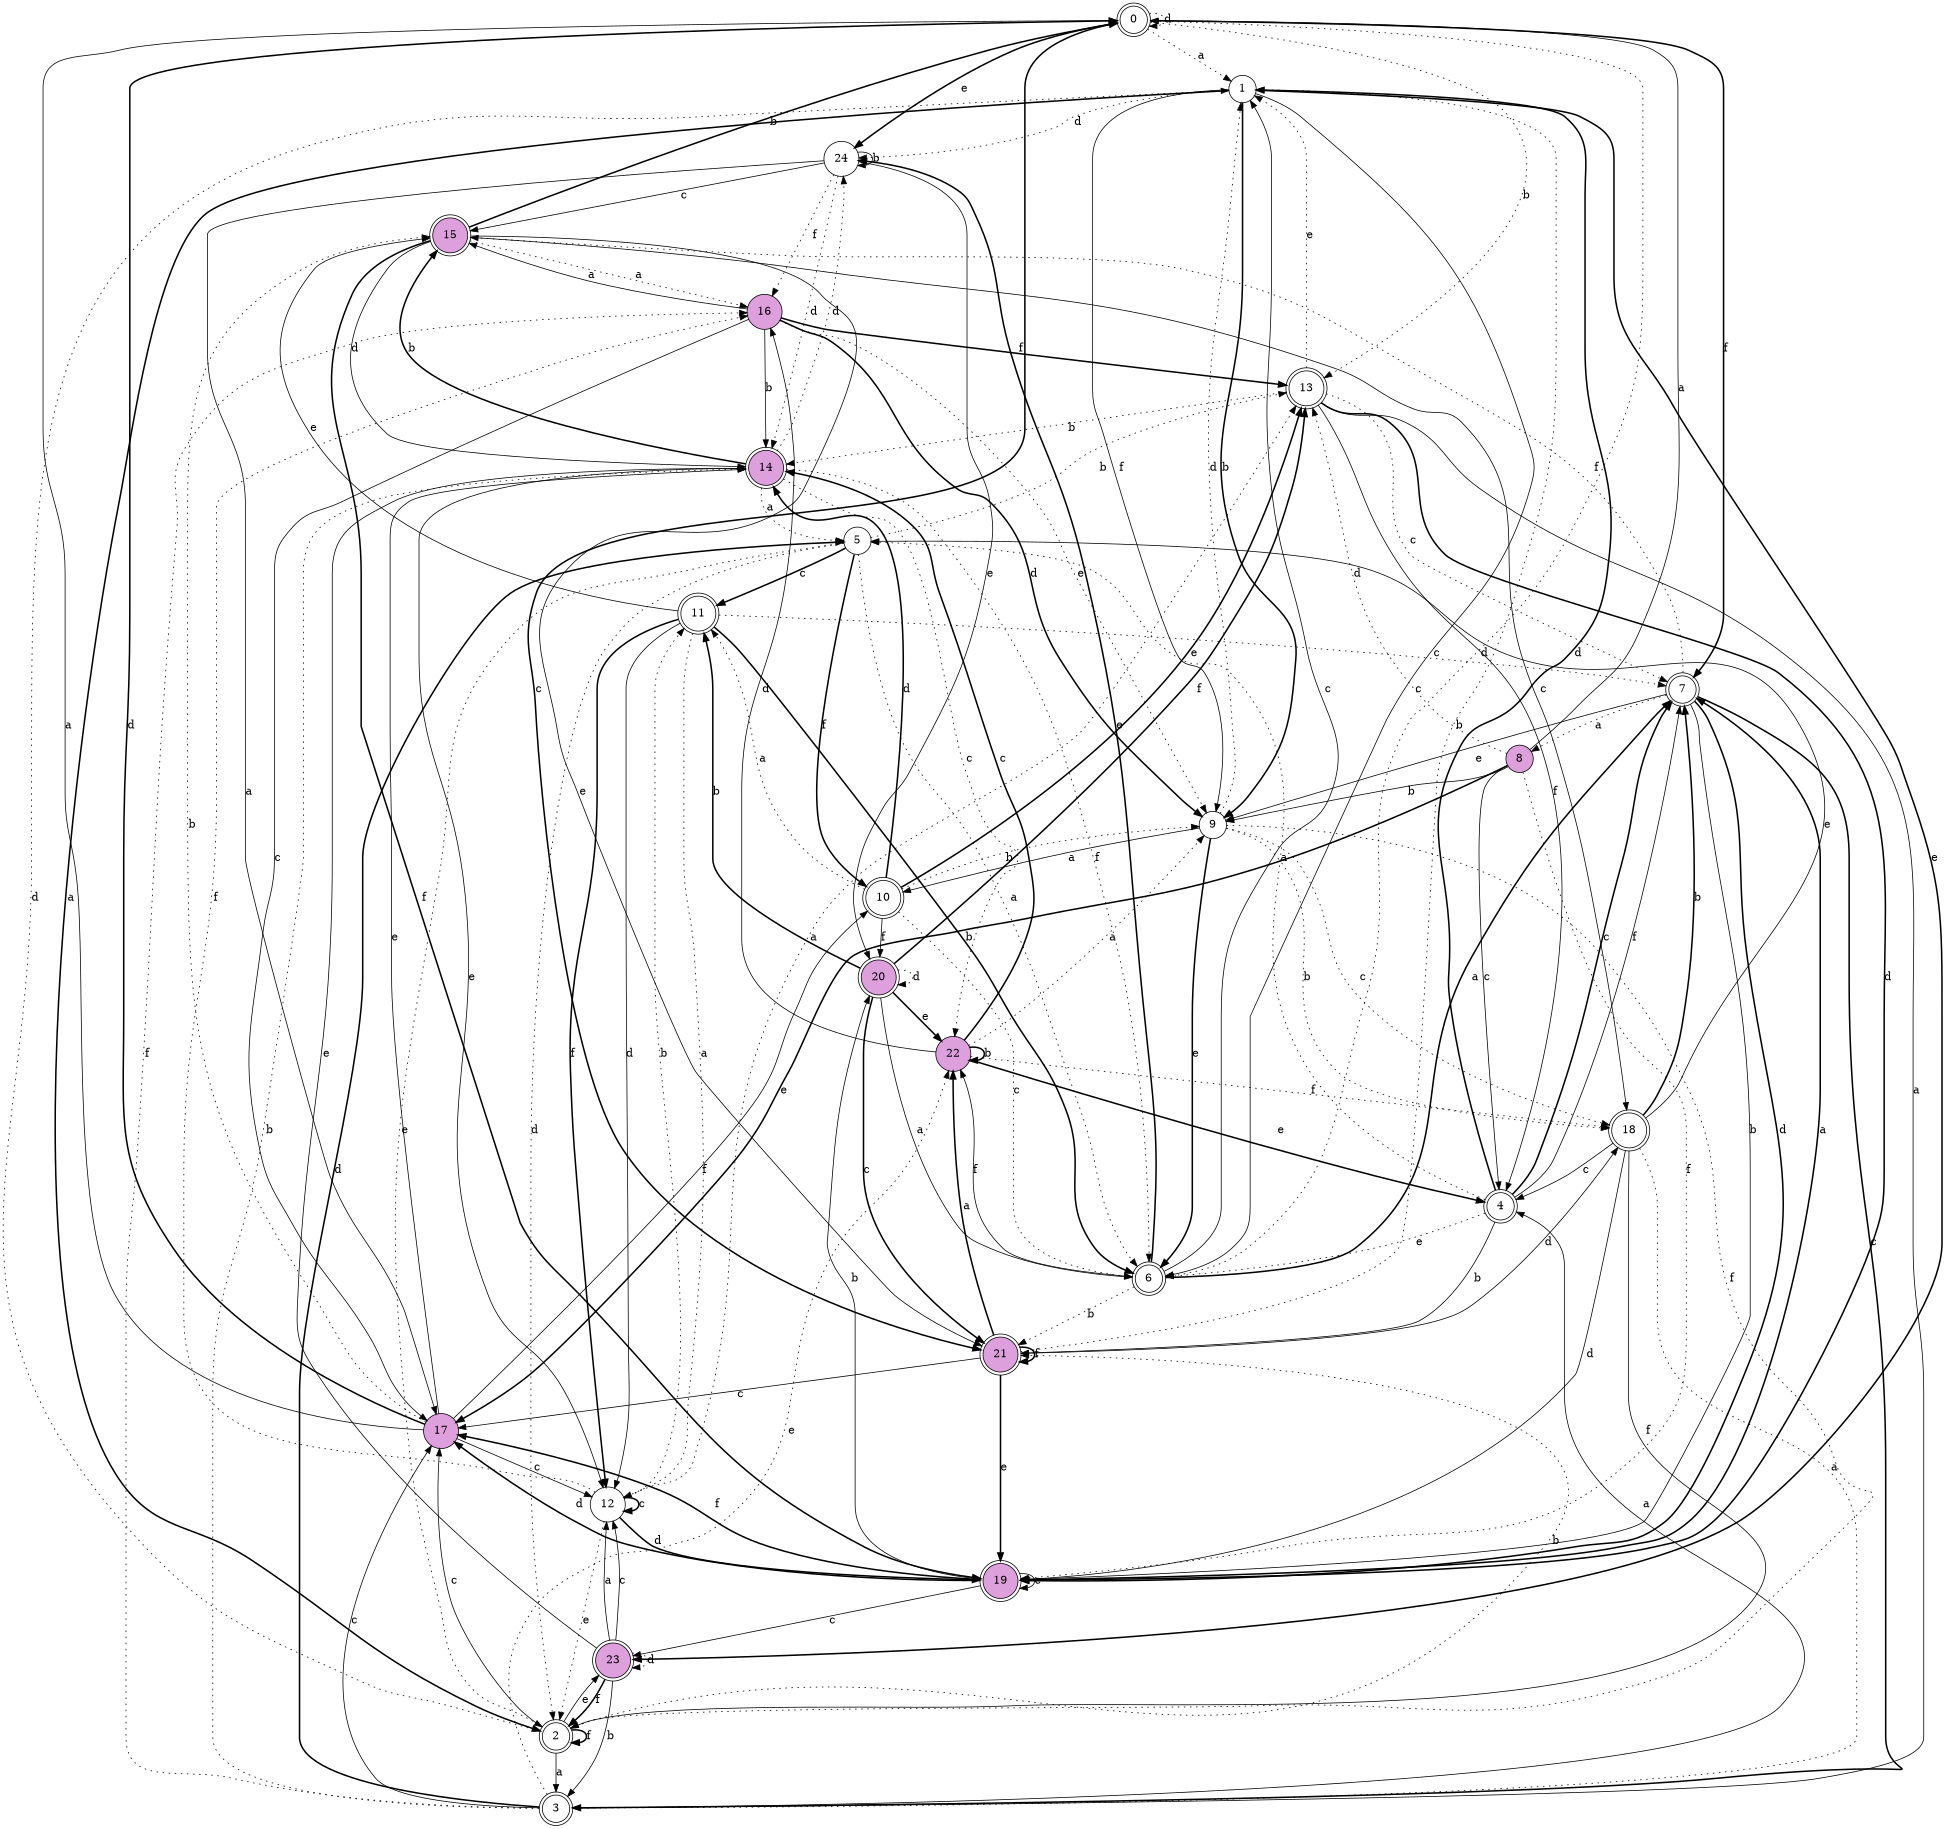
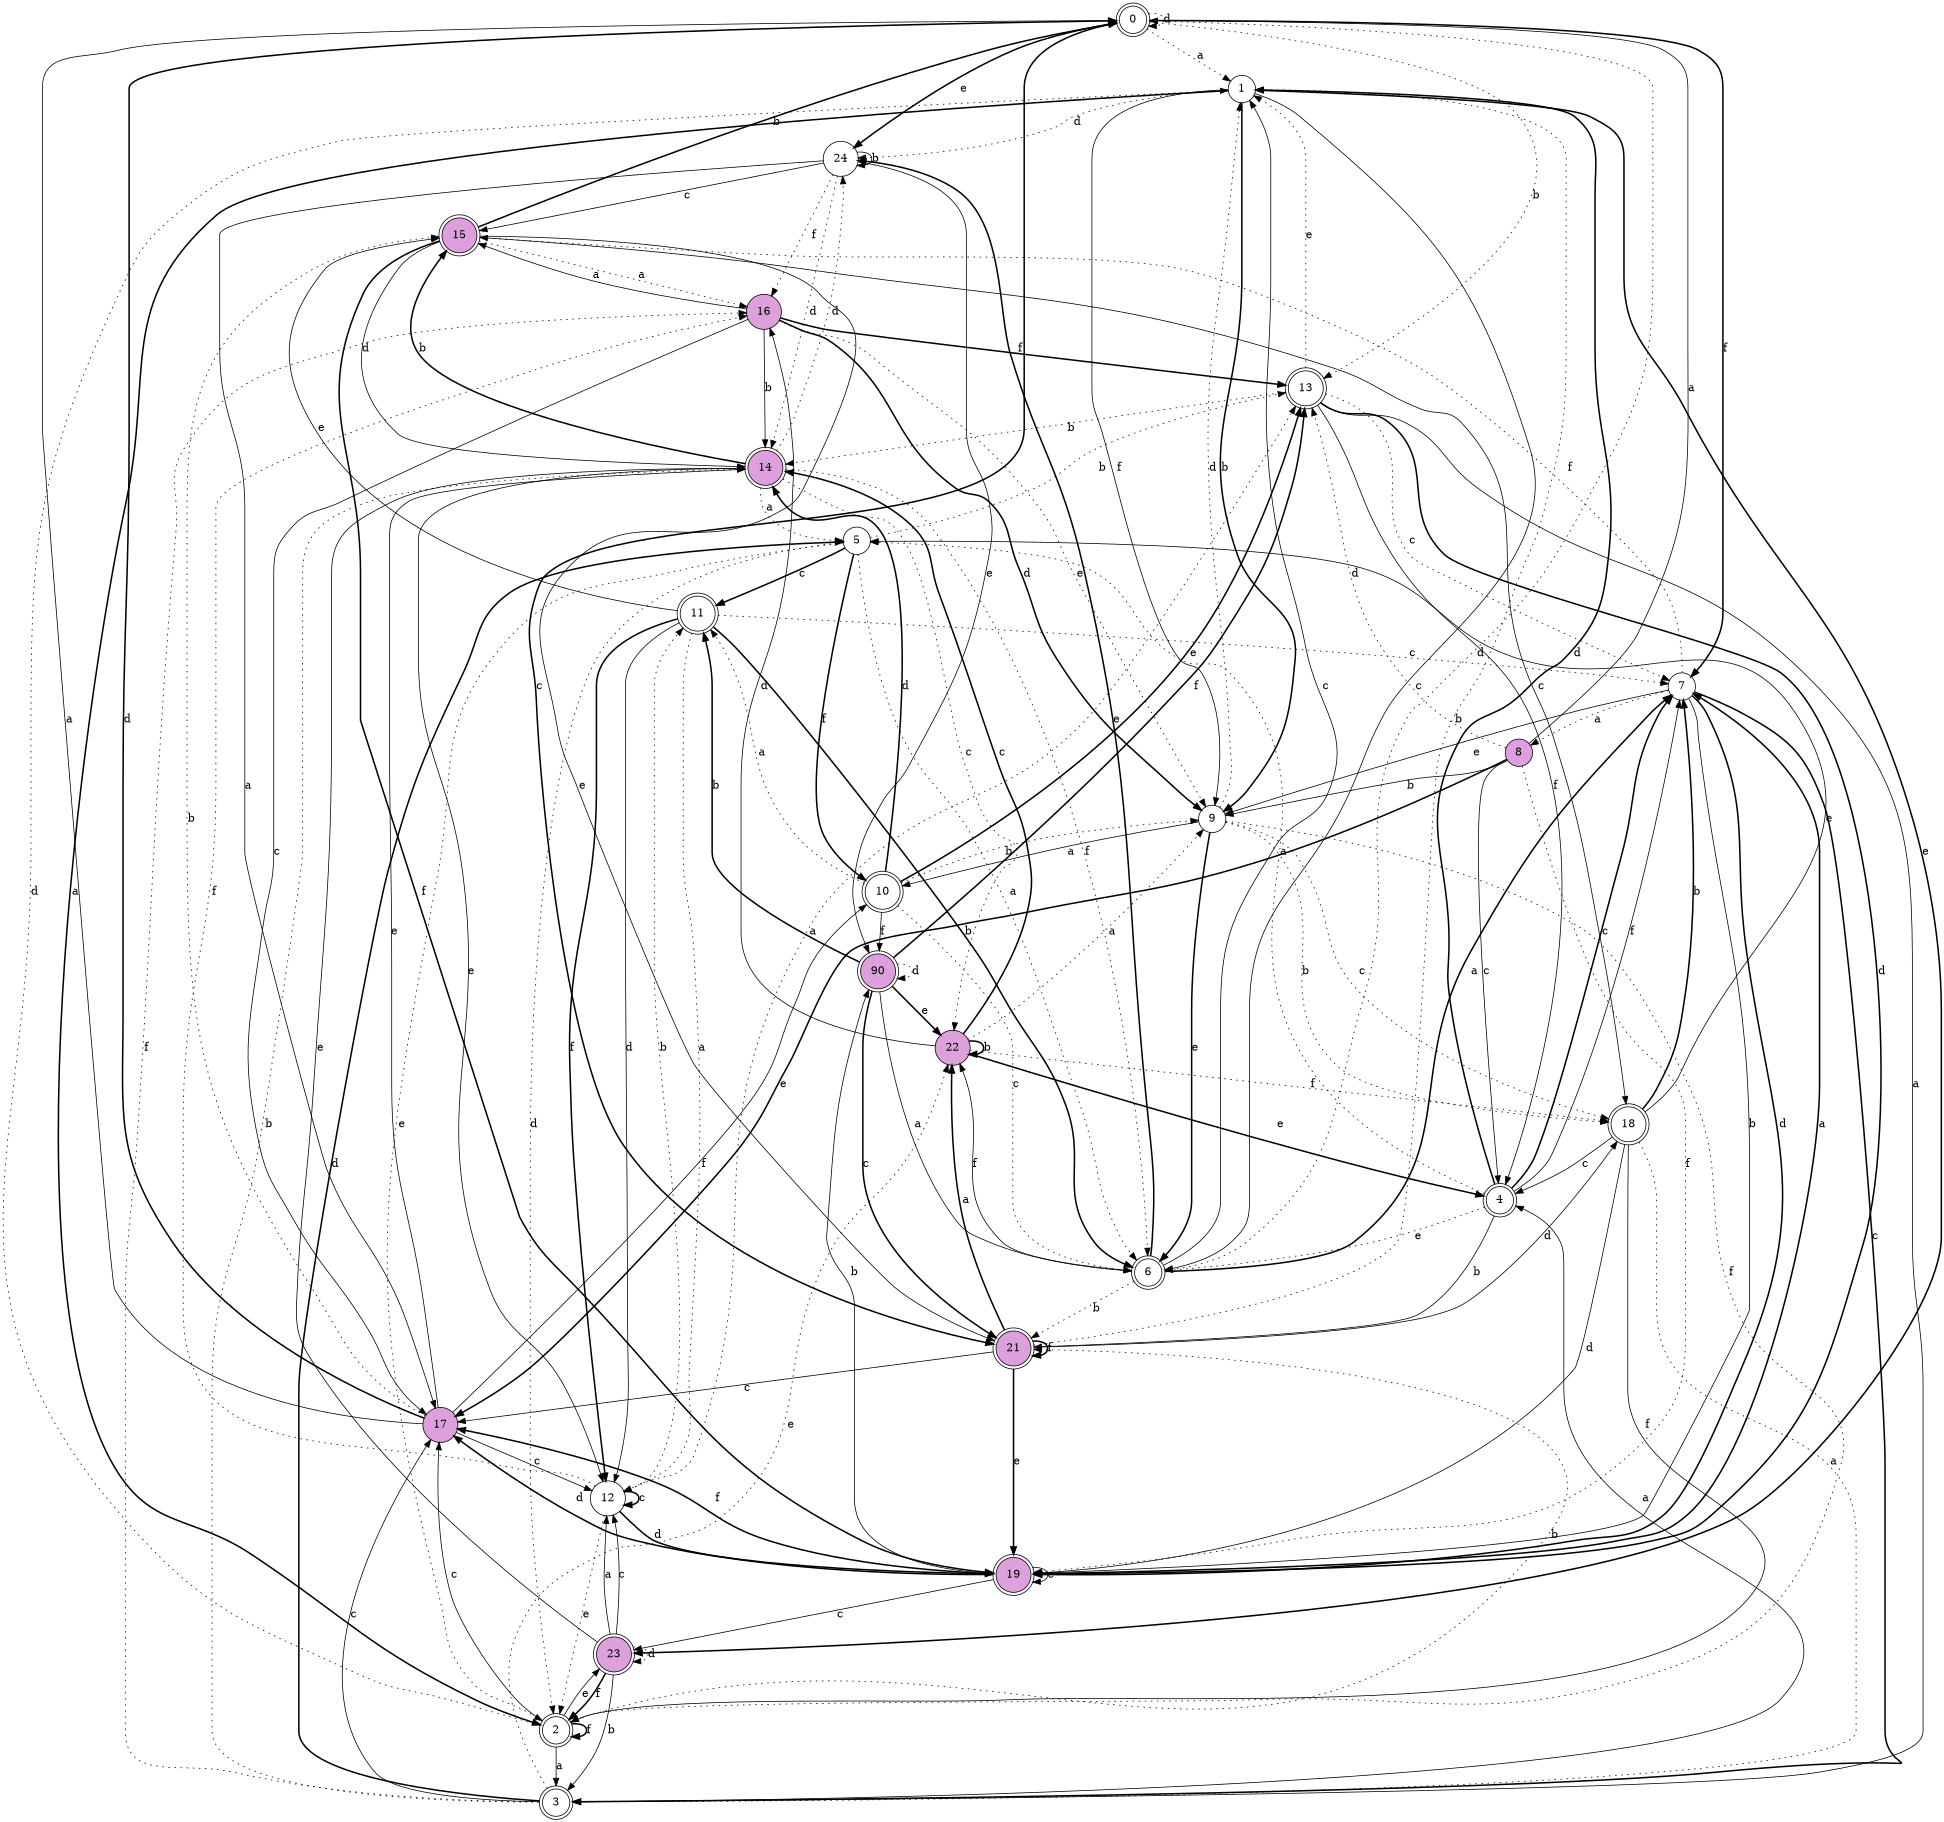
node "7": shape doublecircle -> circle
node "20": label "20" -> "90"
